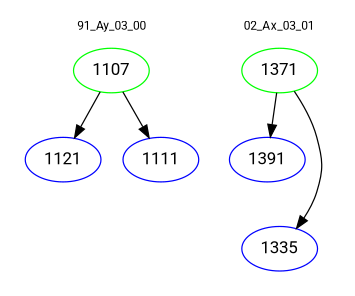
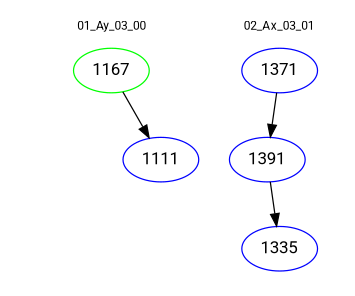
cluster "91_Ay_03_00": label "91_Ay_03_00" -> "01_Ay_03_00"
node "1107": label "1107" -> "1167"
node "1371": color green -> blue
edge "1371" -> "1335": now "1391" -> "1335"
node "1121": removed
